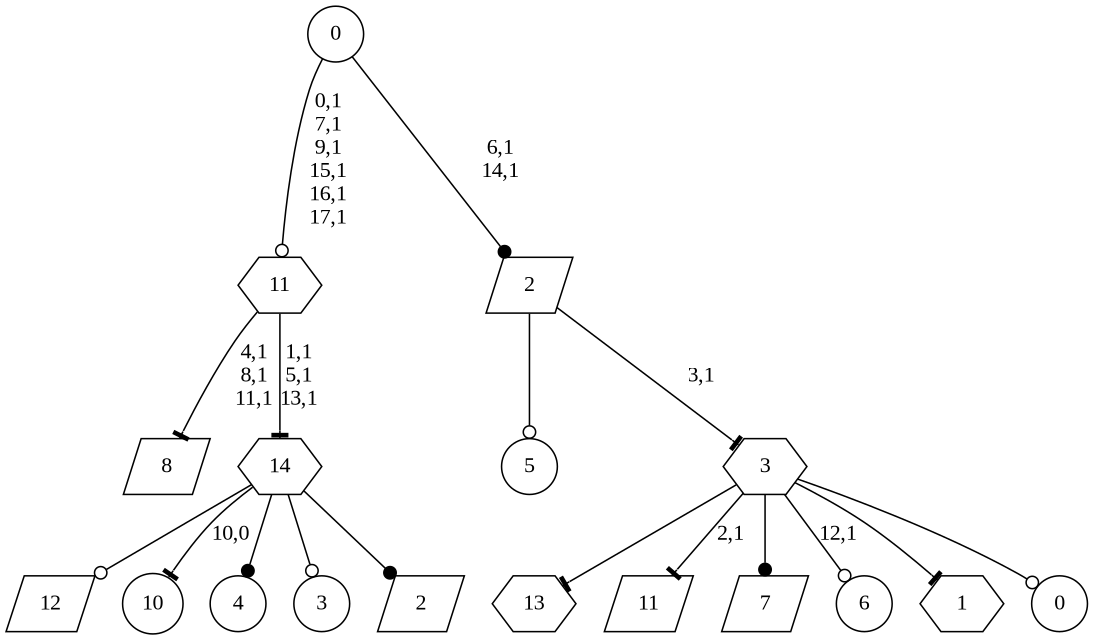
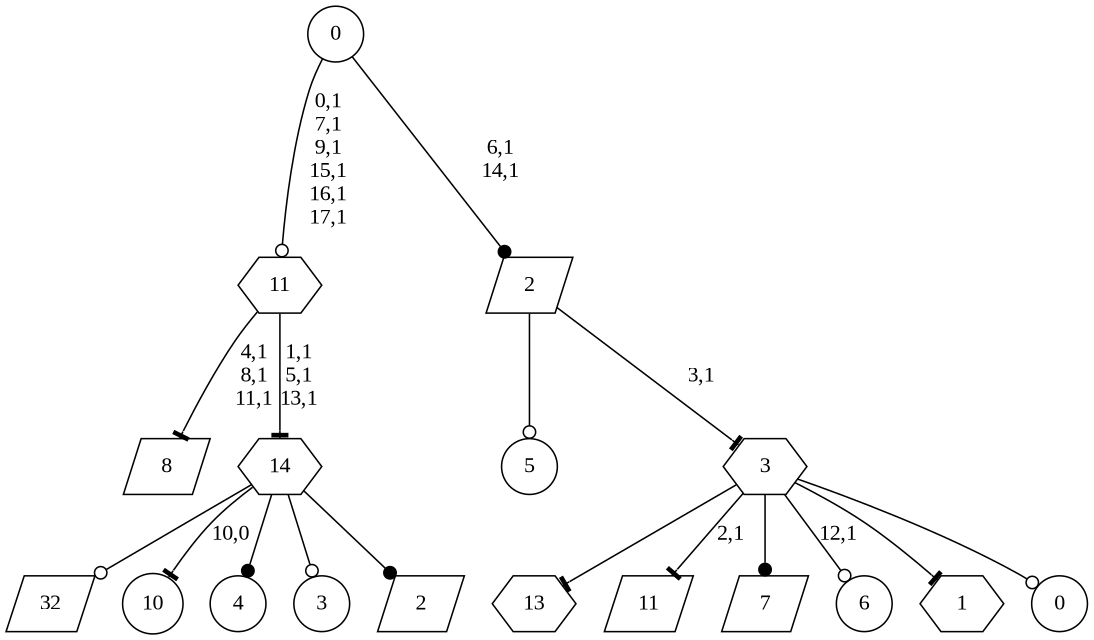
node "12": label "12" -> "32"
